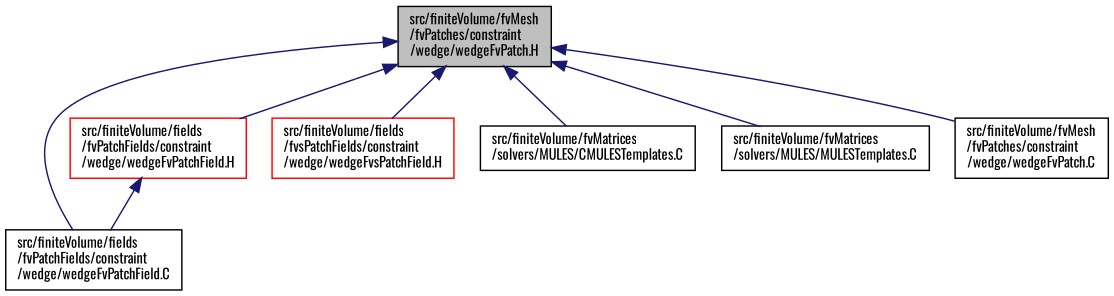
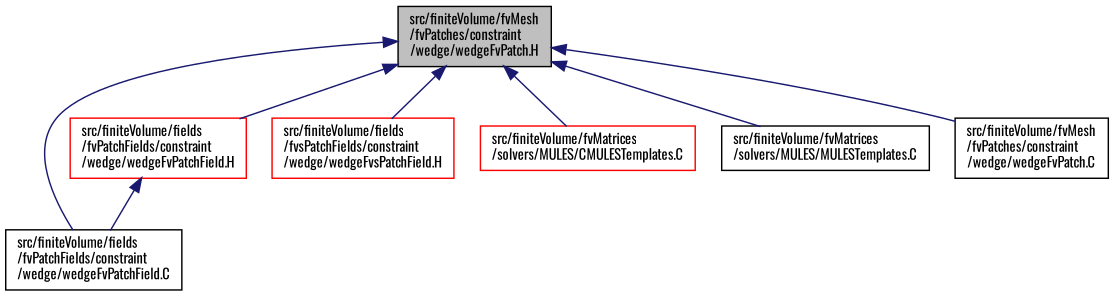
node "src/finiteVolume/fvMatrices /solvers/MULES/CMULESTemplates.C": color black -> red
